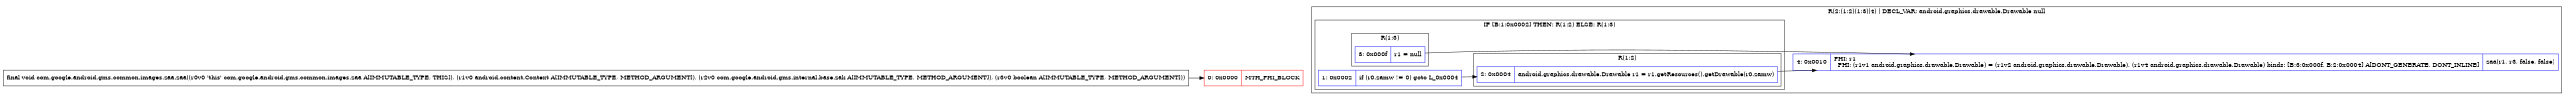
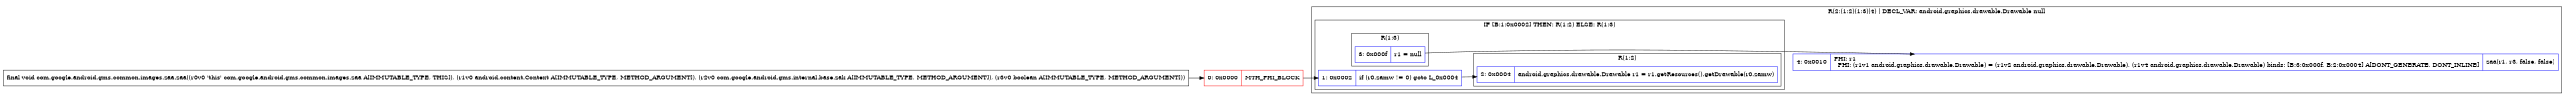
edge "2: 0x0004" -> "4: 0x0010": removed
edge "0: 0x0000" -> "1: 0x0002": added
